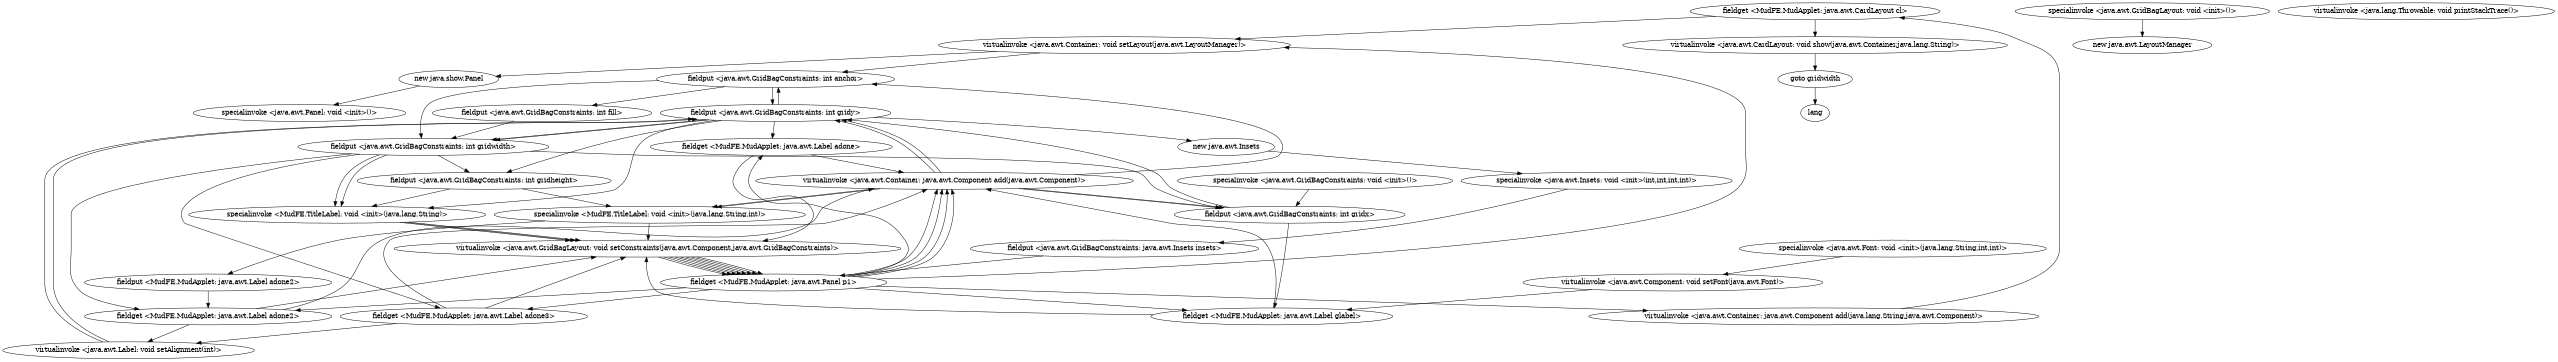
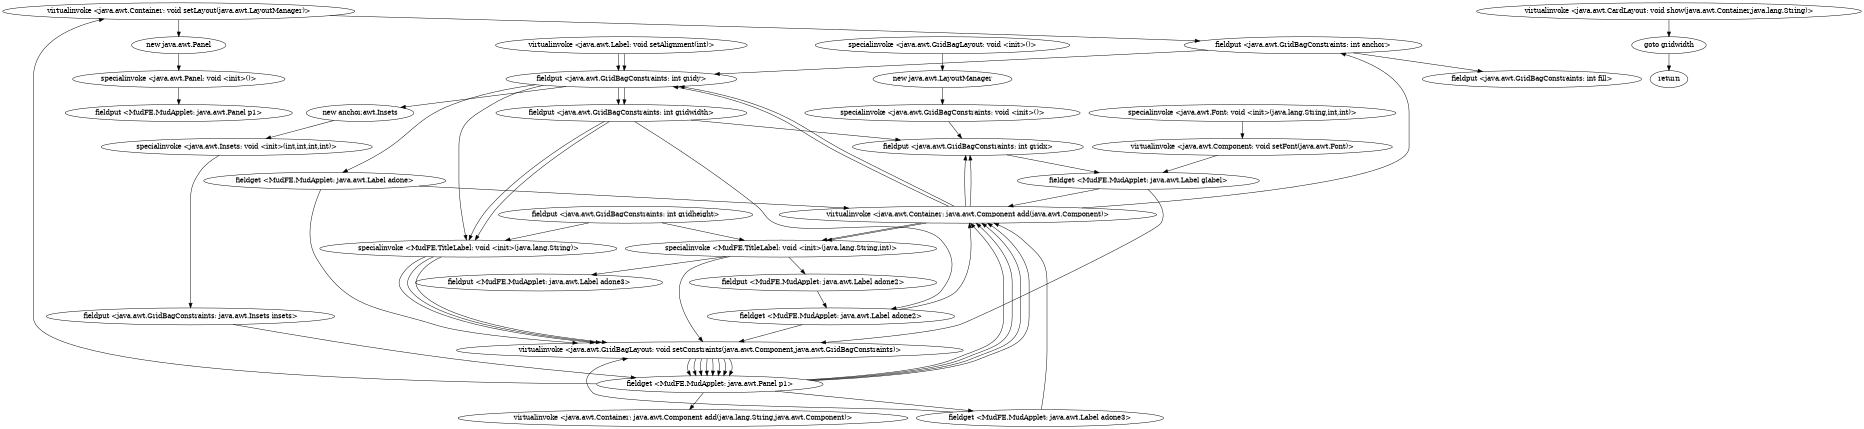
node "fieldget <MudFE.MudApplet: java.awt.CardLayout cl>": removed
node "virtualinvoke <java.lang.Throwable: void printStackTrace()>": removed
node "new java.show.Panel": label "new java.show.Panel" -> "new java.awt.Panel"
edge "fieldput <java.awt.GridBagConstraints: int anchor>" -> "fieldput <java.awt.GridBagConstraints: int gridwidth>": removed
edge "new java.awt.LayoutManager" -> "specialinvoke <java.awt.GridBagConstraints: void <init>()>": added
edge "fieldput <java.awt.GridBagConstraints: int gridy>" -> "fieldput <java.awt.GridBagConstraints: int anchor>": removed
node "fieldput <MudFE.MudApplet: java.awt.Panel p1>": added
node "lang": label "lang" -> "return"
edge "fieldput <java.awt.GridBagConstraints: int fill>" -> "fieldput <java.awt.GridBagConstraints: int gridwidth>": removed
edge "fieldput <java.awt.GridBagConstraints: int gridy>" -> "fieldput <java.awt.GridBagConstraints: int gridheight>": removed
edge "fieldput <java.awt.GridBagConstraints: int gridx>" -> "fieldput <java.awt.GridBagConstraints: int gridy>": removed
node "new java.awt.Insets": label "new java.awt.Insets" -> "new anchor.awt.Insets"
edge "fieldput <java.awt.GridBagConstraints: int gridwidth>" -> "fieldput <java.awt.GridBagConstraints: int gridheight>": removed
edge "fieldget <MudFE.MudApplet: java.awt.Panel p1>" -> "fieldget <MudFE.MudApplet: java.awt.Label adone>": removed
edge "fieldput <java.awt.GridBagConstraints: int gridwidth>" -> "fieldget <MudFE.MudApplet: java.awt.Label adone3>": removed
node "fieldput <MudFE.MudApplet: java.awt.Label adone3>": added
edge "fieldget <MudFE.MudApplet: java.awt.Panel p1>" -> "fieldget <MudFE.MudApplet: java.awt.Label adone2>": removed
edge "fieldget <MudFE.MudApplet: java.awt.Panel p1>" -> "fieldget <MudFE.MudApplet: java.awt.Label glabel>": removed
edge "fieldget <MudFE.MudApplet: java.awt.Label adone2>" -> "virtualinvoke <java.awt.Label: void setAlignment(int)>": removed
edge "fieldget <MudFE.MudApplet: java.awt.Label adone3>" -> "virtualinvoke <java.awt.Label: void setAlignment(int)>": removed
